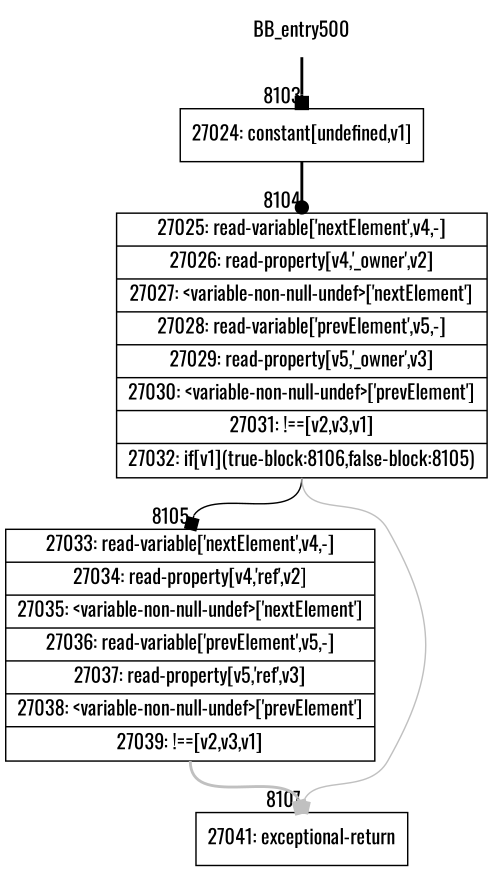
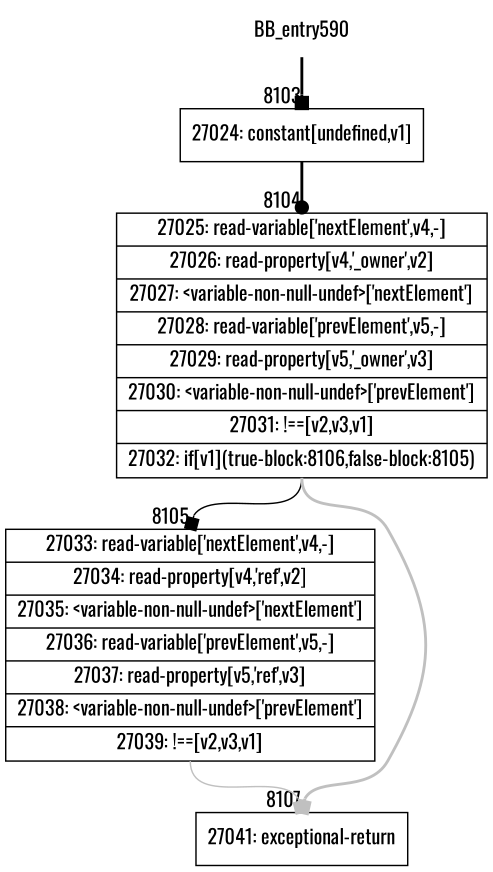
node "BB_entry500": label "BB_entry500" -> "BB_entry590"
edge "27025: read-variable['nextElement',v4,-]" -> "27041: exceptional-return": style solid -> bold
edge "27033: read-variable['nextElement',v4,-]" -> "27041: exceptional-return": style bold -> solid
